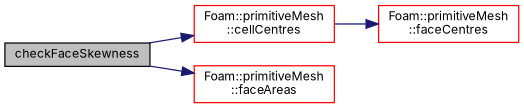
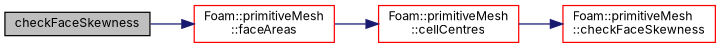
node "Foam::primitiveMesh ::faceCentres": label "Foam::primitiveMesh ::faceCentres" -> "Foam::primitiveMesh ::checkFaceSkewness"
edge "checkFaceSkewness" -> "Foam::primitiveMesh ::cellCentres": now "Foam::primitiveMesh ::faceAreas" -> "Foam::primitiveMesh ::cellCentres"
